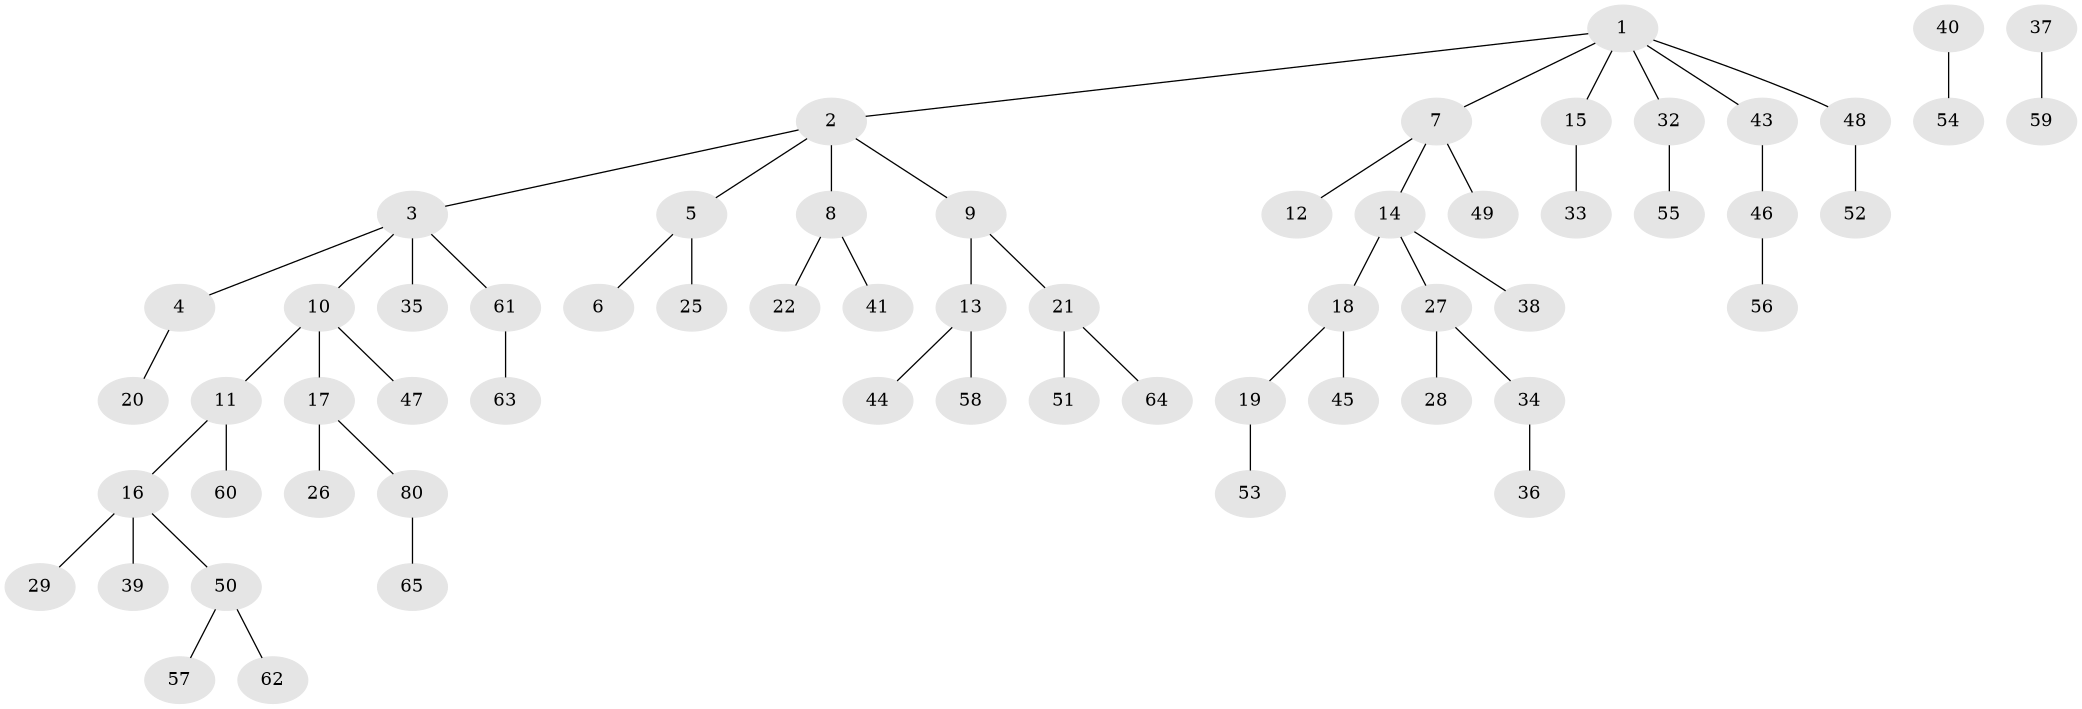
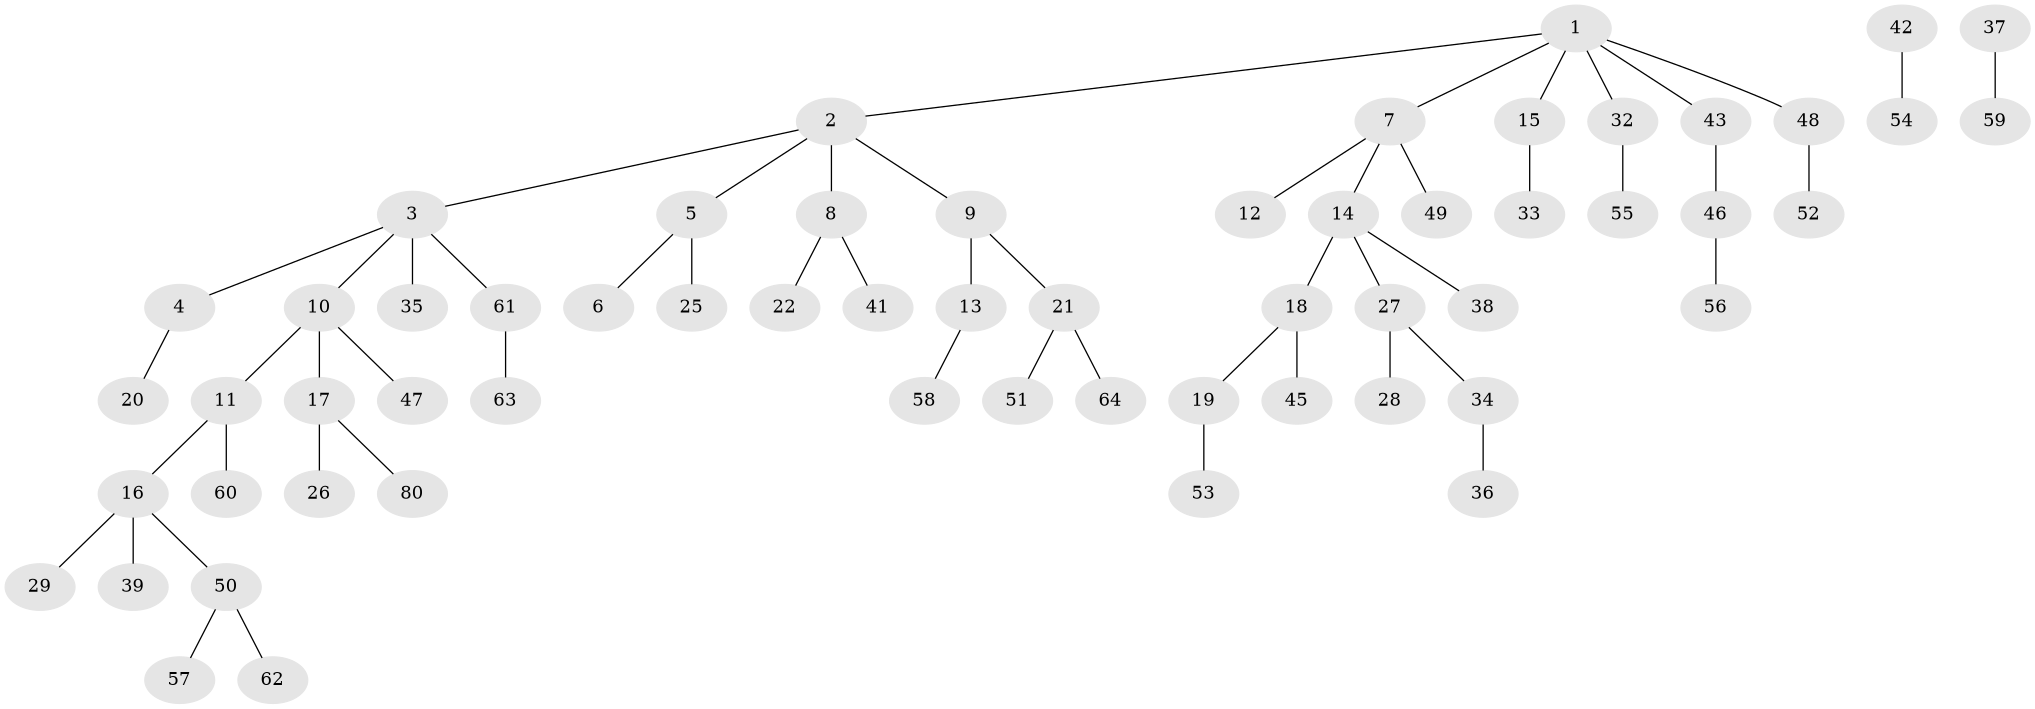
node "40": label "40" -> "42"
node "44": removed
node "65": removed
